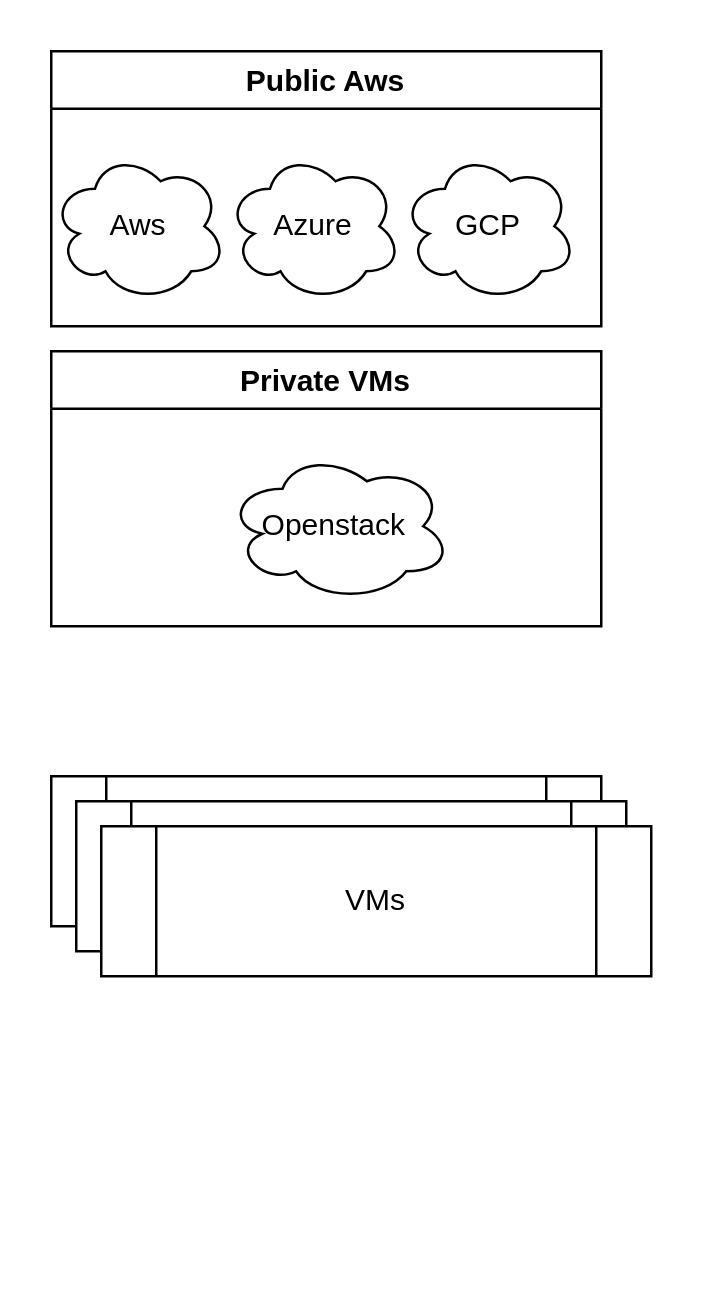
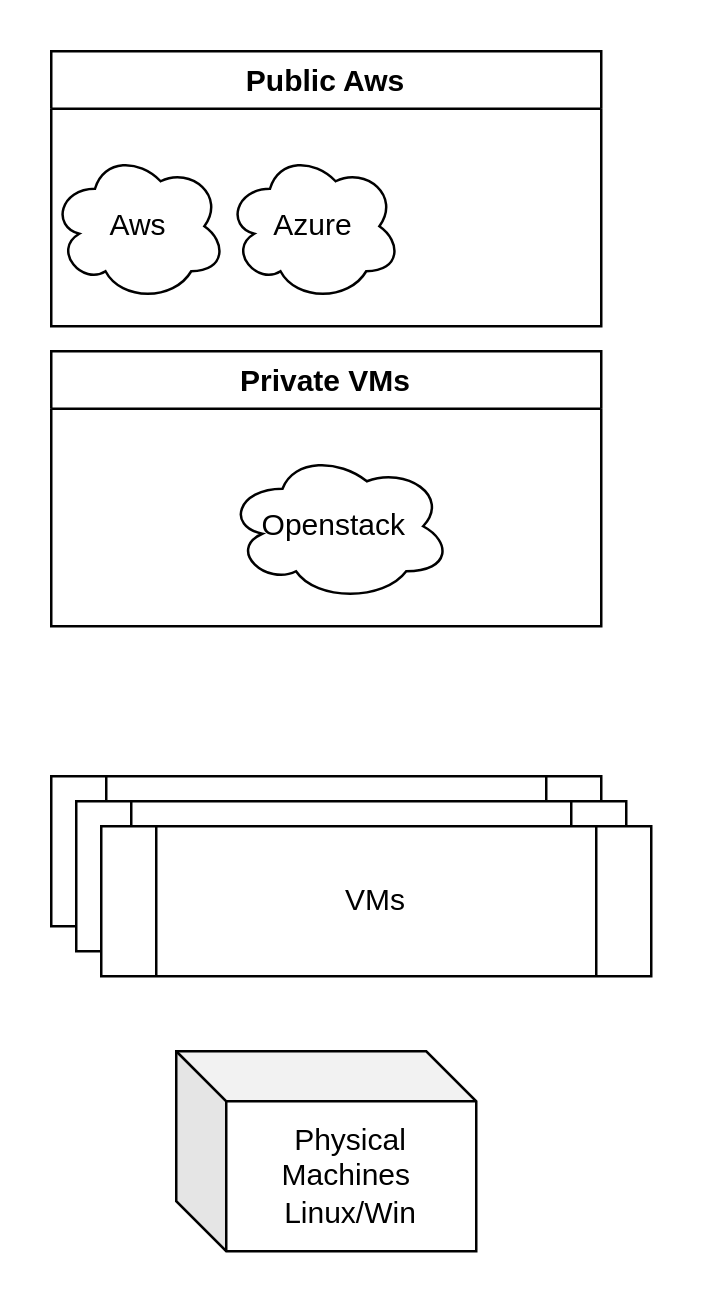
node "GCP": removed
node "Physical Machines Linux/Win": added
